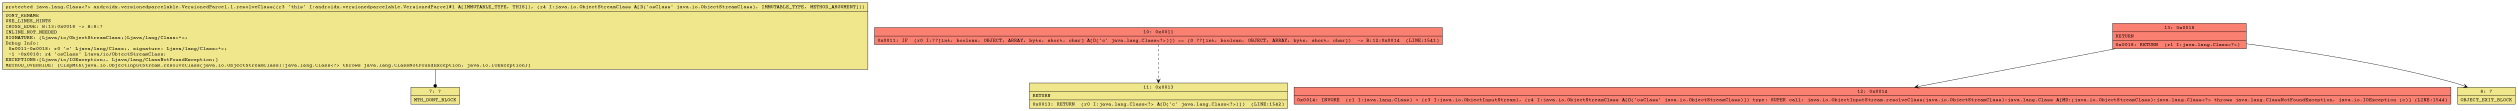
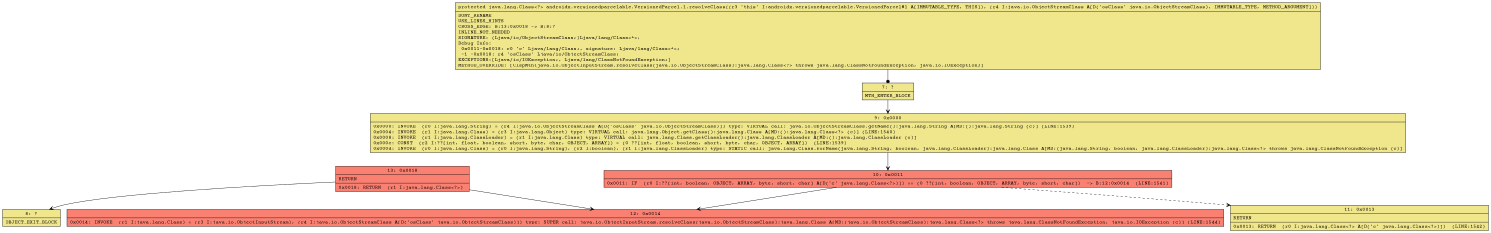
node "7: ?": text "MTH_DONT_BLOCK" -> "MTH_ENTER_BLOCK"
node "9: 0x0000": added
edge "10: 0x0011" -> "12: 0x0014": added
